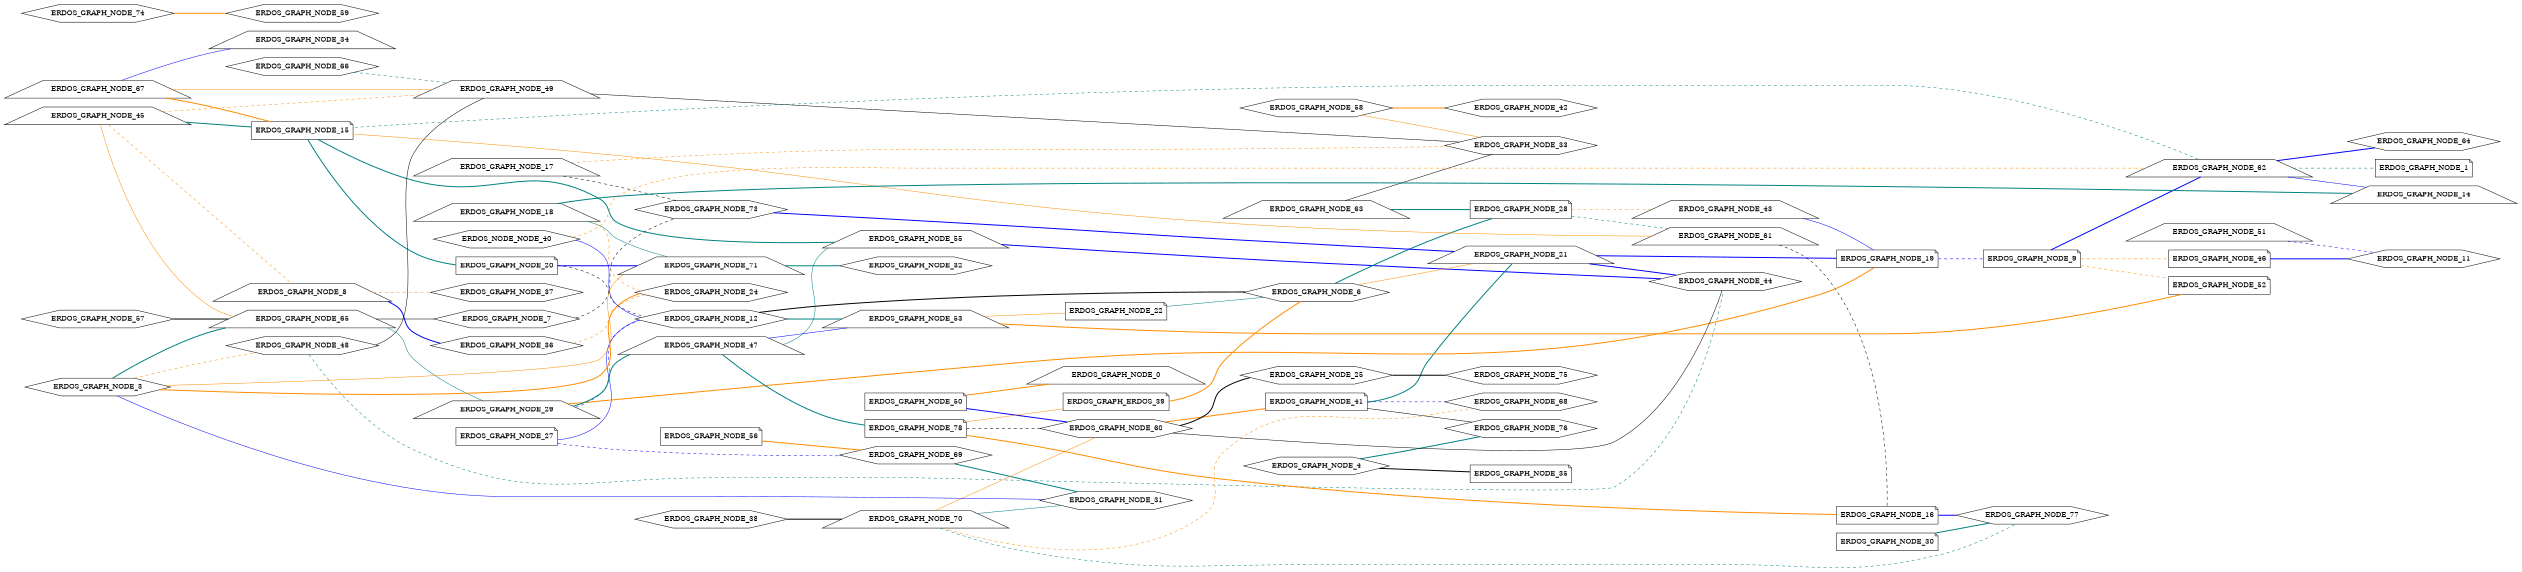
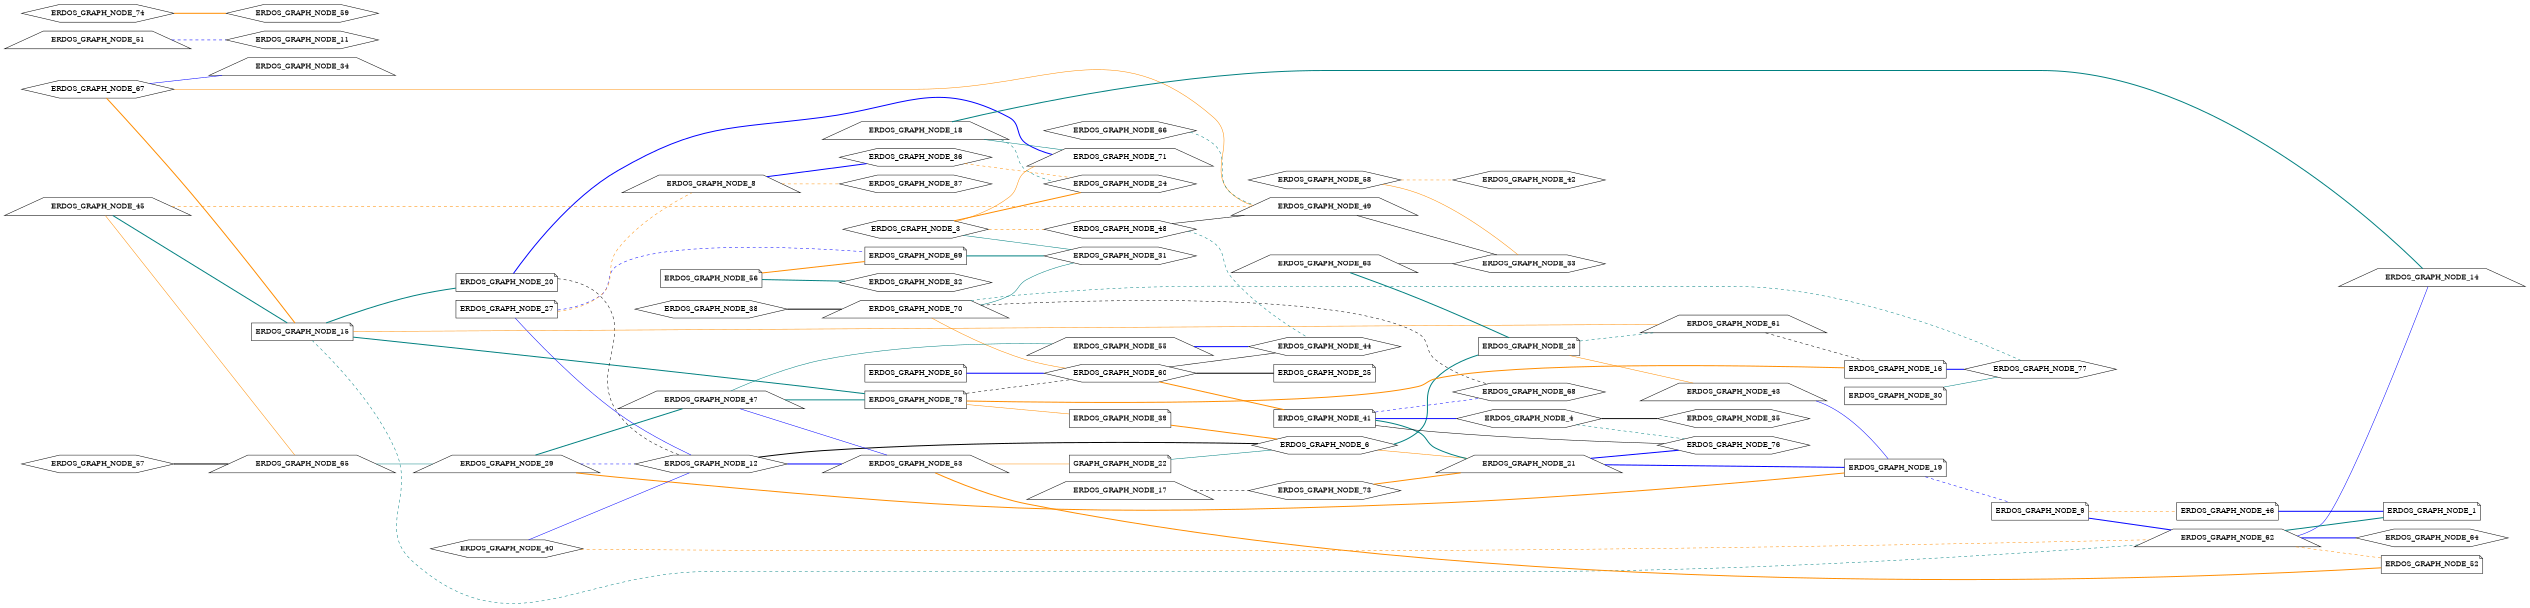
node "ERDOS_GRAPH_NODE_67": shape trapezium -> hexagon
edge "ERDOS_GRAPH_NODE_58" -- "ERDOS_GRAPH_NODE_42": style bold -> dashed
edge "ERDOS_GRAPH_NODE_33" -- "ERDOS_GRAPH_NODE_17": removed
edge "ERDOS_GRAPH_NODE_62" -- "ERDOS_GRAPH_NODE_1": style dashed -> bold
edge "ERDOS_GRAPH_NODE_15" -- "ERDOS_GRAPH_NODE_55": now "ERDOS_GRAPH_NODE_15" -- "ERDOS_GRAPH_NODE_78"
edge "ERDOS_GRAPH_NODE_45" -- "ERDOS_GRAPH_NODE_8": now "ERDOS_GRAPH_NODE_27" -- "ERDOS_GRAPH_NODE_8"
edge "ERDOS_GRAPH_NODE_28" -- "ERDOS_GRAPH_NODE_43": style dashed -> solid
edge "ERDOS_GRAPH_NODE_73" -- "ERDOS_GRAPH_NODE_21": color blue -> darkorange
node "ERDOS_NODE_NODE_40": label "ERDOS_NODE_NODE_40" -> "ERDOS_GRAPH_NODE_40"
edge "ERDOS_GRAPH_NODE_18" -- "ERDOS_GRAPH_NODE_24": color darkorange -> teal
edge "ERDOS_GRAPH_NODE_46" -- "ERDOS_GRAPH_NODE_11": now "ERDOS_GRAPH_NODE_46" -- "ERDOS_GRAPH_NODE_1"
edge "ERDOS_GRAPH_NODE_71" -- "ERDOS_GRAPH_NODE_32": now "ERDOS_GRAPH_NODE_56" -- "ERDOS_GRAPH_NODE_32"
edge "ERDOS_GRAPH_NODE_21" -- "ERDOS_GRAPH_NODE_44": now "ERDOS_GRAPH_NODE_21" -- "ERDOS_GRAPH_NODE_76"
edge "ERDOS_GRAPH_NODE_9" -- "ERDOS_GRAPH_NODE_52": now "ERDOS_GRAPH_NODE_62" -- "ERDOS_GRAPH_NODE_52"
node "ERDOS_GRAPH_NODE_22": label "ERDOS_GRAPH_NODE_22" -> "GRAPH_GRAPH_NODE_22"
node "ERDOS_GRAPH_NODE_7": removed
edge "ERDOS_GRAPH_NODE_12" -- "ERDOS_GRAPH_NODE_53": color teal -> blue
edge "ERDOS_GRAPH_NODE_65" -- "ERDOS_GRAPH_NODE_3": removed
node "ERDOS_GRAPH_NODE_0": removed
node "ERDOS_GRAPH_NODE_25": shape hexagon -> note
node "ERDOS_GRAPH_NODE_75": removed
node "ERDOS_GRAPH_ERDOS_39": label "ERDOS_GRAPH_ERDOS_39" -> "ERDOS_GRAPH_NODE_39"
edge "ERDOS_GRAPH_NODE_41" -- "ERDOS_GRAPH_NODE_4": added
edge "ERDOS_GRAPH_NODE_76" -- "ERDOS_GRAPH_NODE_4": style bold -> dashed
node "ERDOS_GRAPH_NODE_69": shape hexagon -> note
node "ERDOS_GRAPH_NODE_35": shape note -> hexagon
edge "ERDOS_GRAPH_NODE_68" -- "ERDOS_GRAPH_NODE_70": color darkorange -> black
edge "ERDOS_GRAPH_NODE_3" -- "ERDOS_GRAPH_NODE_31": color blue -> teal
edge "ERDOS_GRAPH_NODE_77" -- "ERDOS_GRAPH_NODE_30": style bold -> solid
